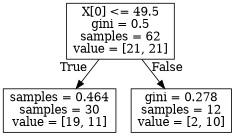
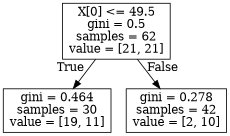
node "samples = 0.464 samples = 30 value = [19, 11]": label "samples = 0.464 samples = 30 value = [19, 11]" -> "gini = 0.464 samples = 30 value = [19, 11]"
node "gini = 0.278 samples = 12 value = [2, 10]": label "gini = 0.278 samples = 12 value = [2, 10]" -> "gini = 0.278 samples = 42 value = [2, 10]"
